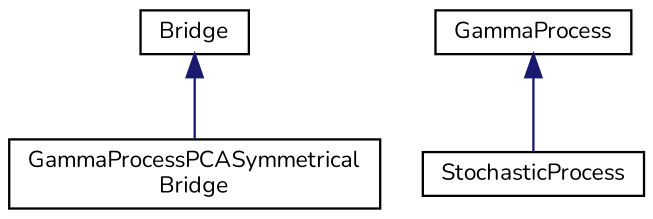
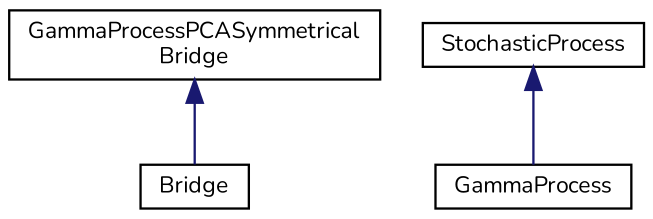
edge "GammaProcessPCASymmetrical Bridge" -> "Bridge": reversed
edge "StochasticProcess" -> "GammaProcess": reversed
